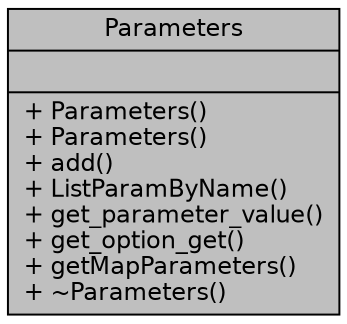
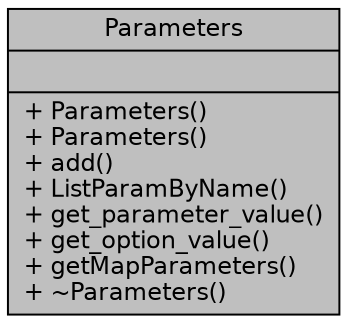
node "Parameters": text "+ get_option_get()" -> "+ get_option_value()"
